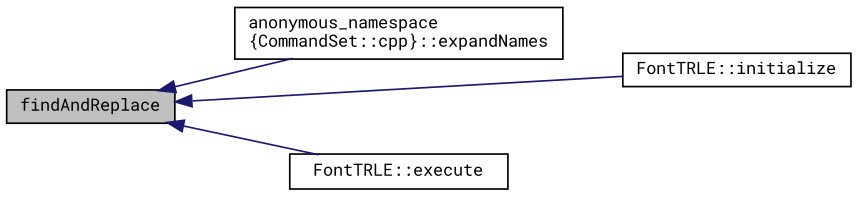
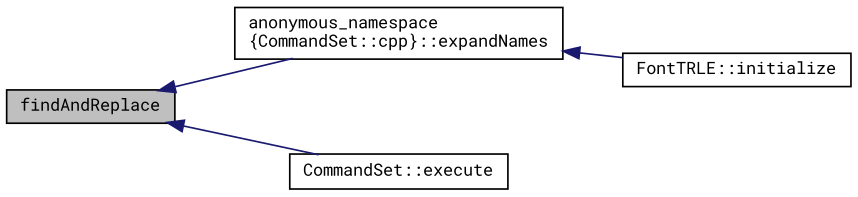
edge "FontTRLE::initialize" -> "findAndReplace": now "FontTRLE::initialize" -> "anonymous_namespace {CommandSet::cpp}::expandNames"
node "FontTRLE::execute": label "FontTRLE::execute" -> "CommandSet::execute"
